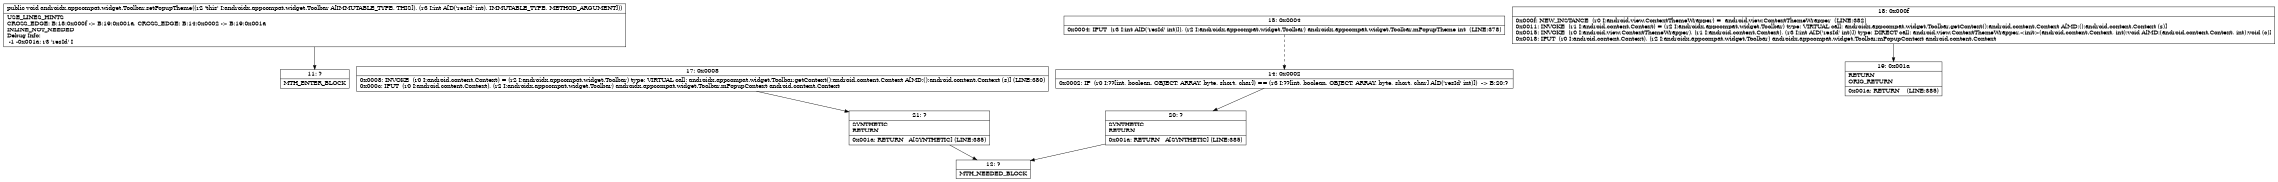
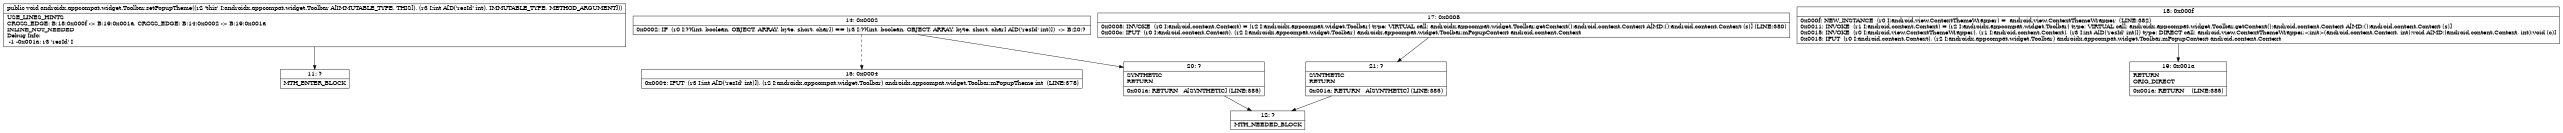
edge "15: 0x0004" -> "14: 0x0002": reversed
node "19: 0x001a": text "ORIG_RETURN" -> "ORIG_DIRECT"
